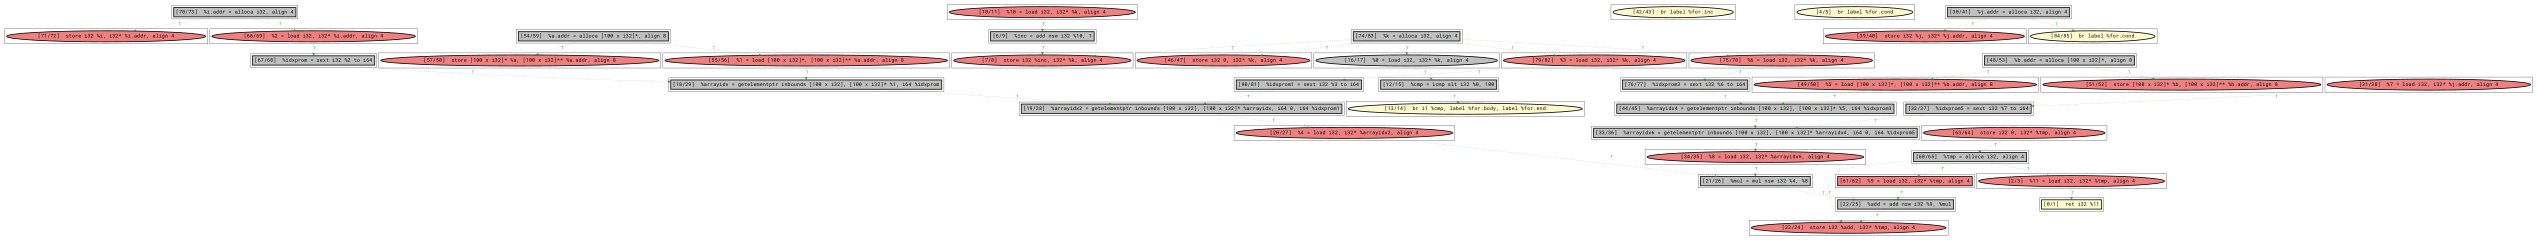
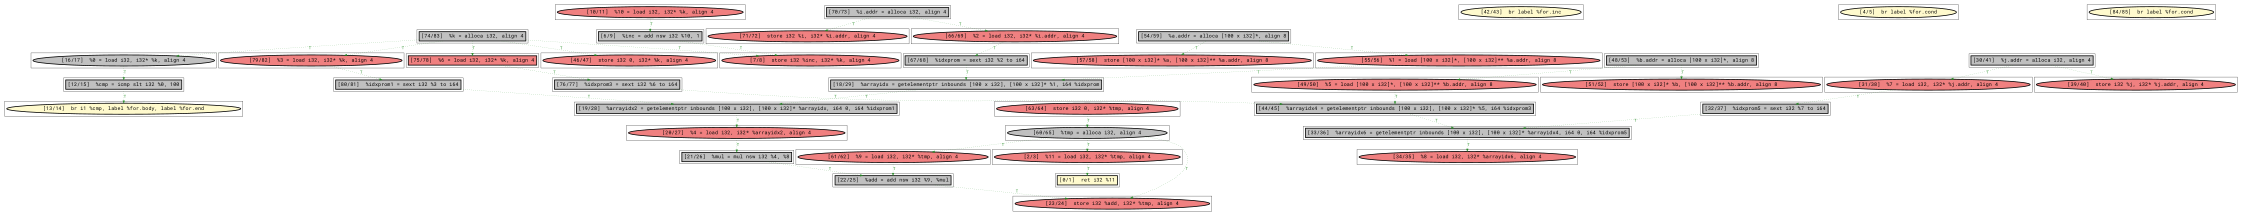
edge "[30/41]  %j.addr = alloca i32, align 4" -> "[84/85]  br label %for.cond": now "[30/41]  %j.addr = alloca i32, align 4" -> "[31/38]  %7 = load i32, i32* %j.addr, align 4"
node "[75/78]  %6 = load i32, i32* %k, align 4": shape ellipse -> box
node "[60/65]  %tmp = alloca i32, align 4": shape box -> ellipse
edge "[34/35]  %8 = load i32, i32* %arrayidx6, align 4" -> "[21/26]  %mul = mul nsw i32 %4, %8": removed, label "T"
node "[61/62]  %9 = load i32, i32* %tmp, align 4": shape box -> ellipse
